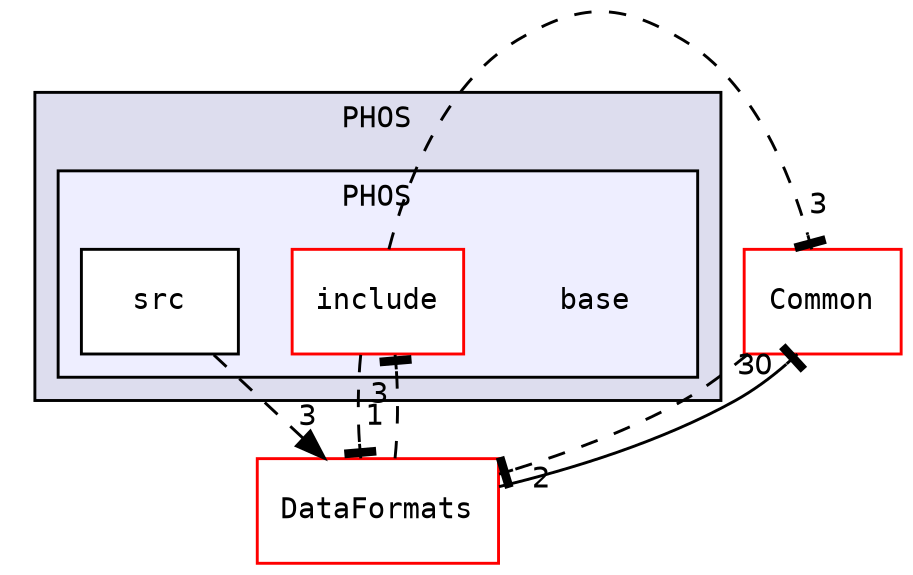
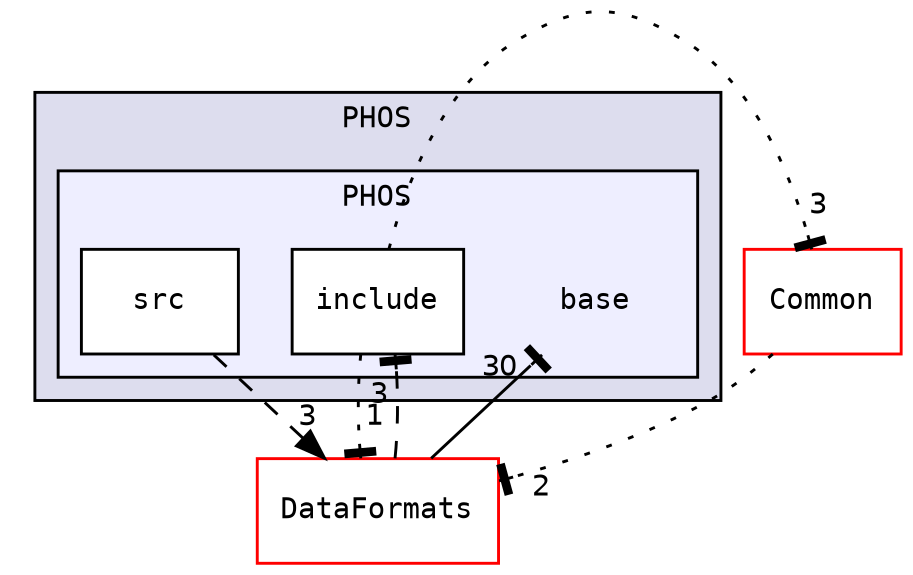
edge "include" -> "Common": style dashed -> dotted
node "include": color red -> black
edge "include" -> "DataFormats": style dashed -> dotted
edge "Common" -> "DataFormats": style dashed -> dotted
edge "DataFormats" -> "Common": now "DataFormats" -> "base"
